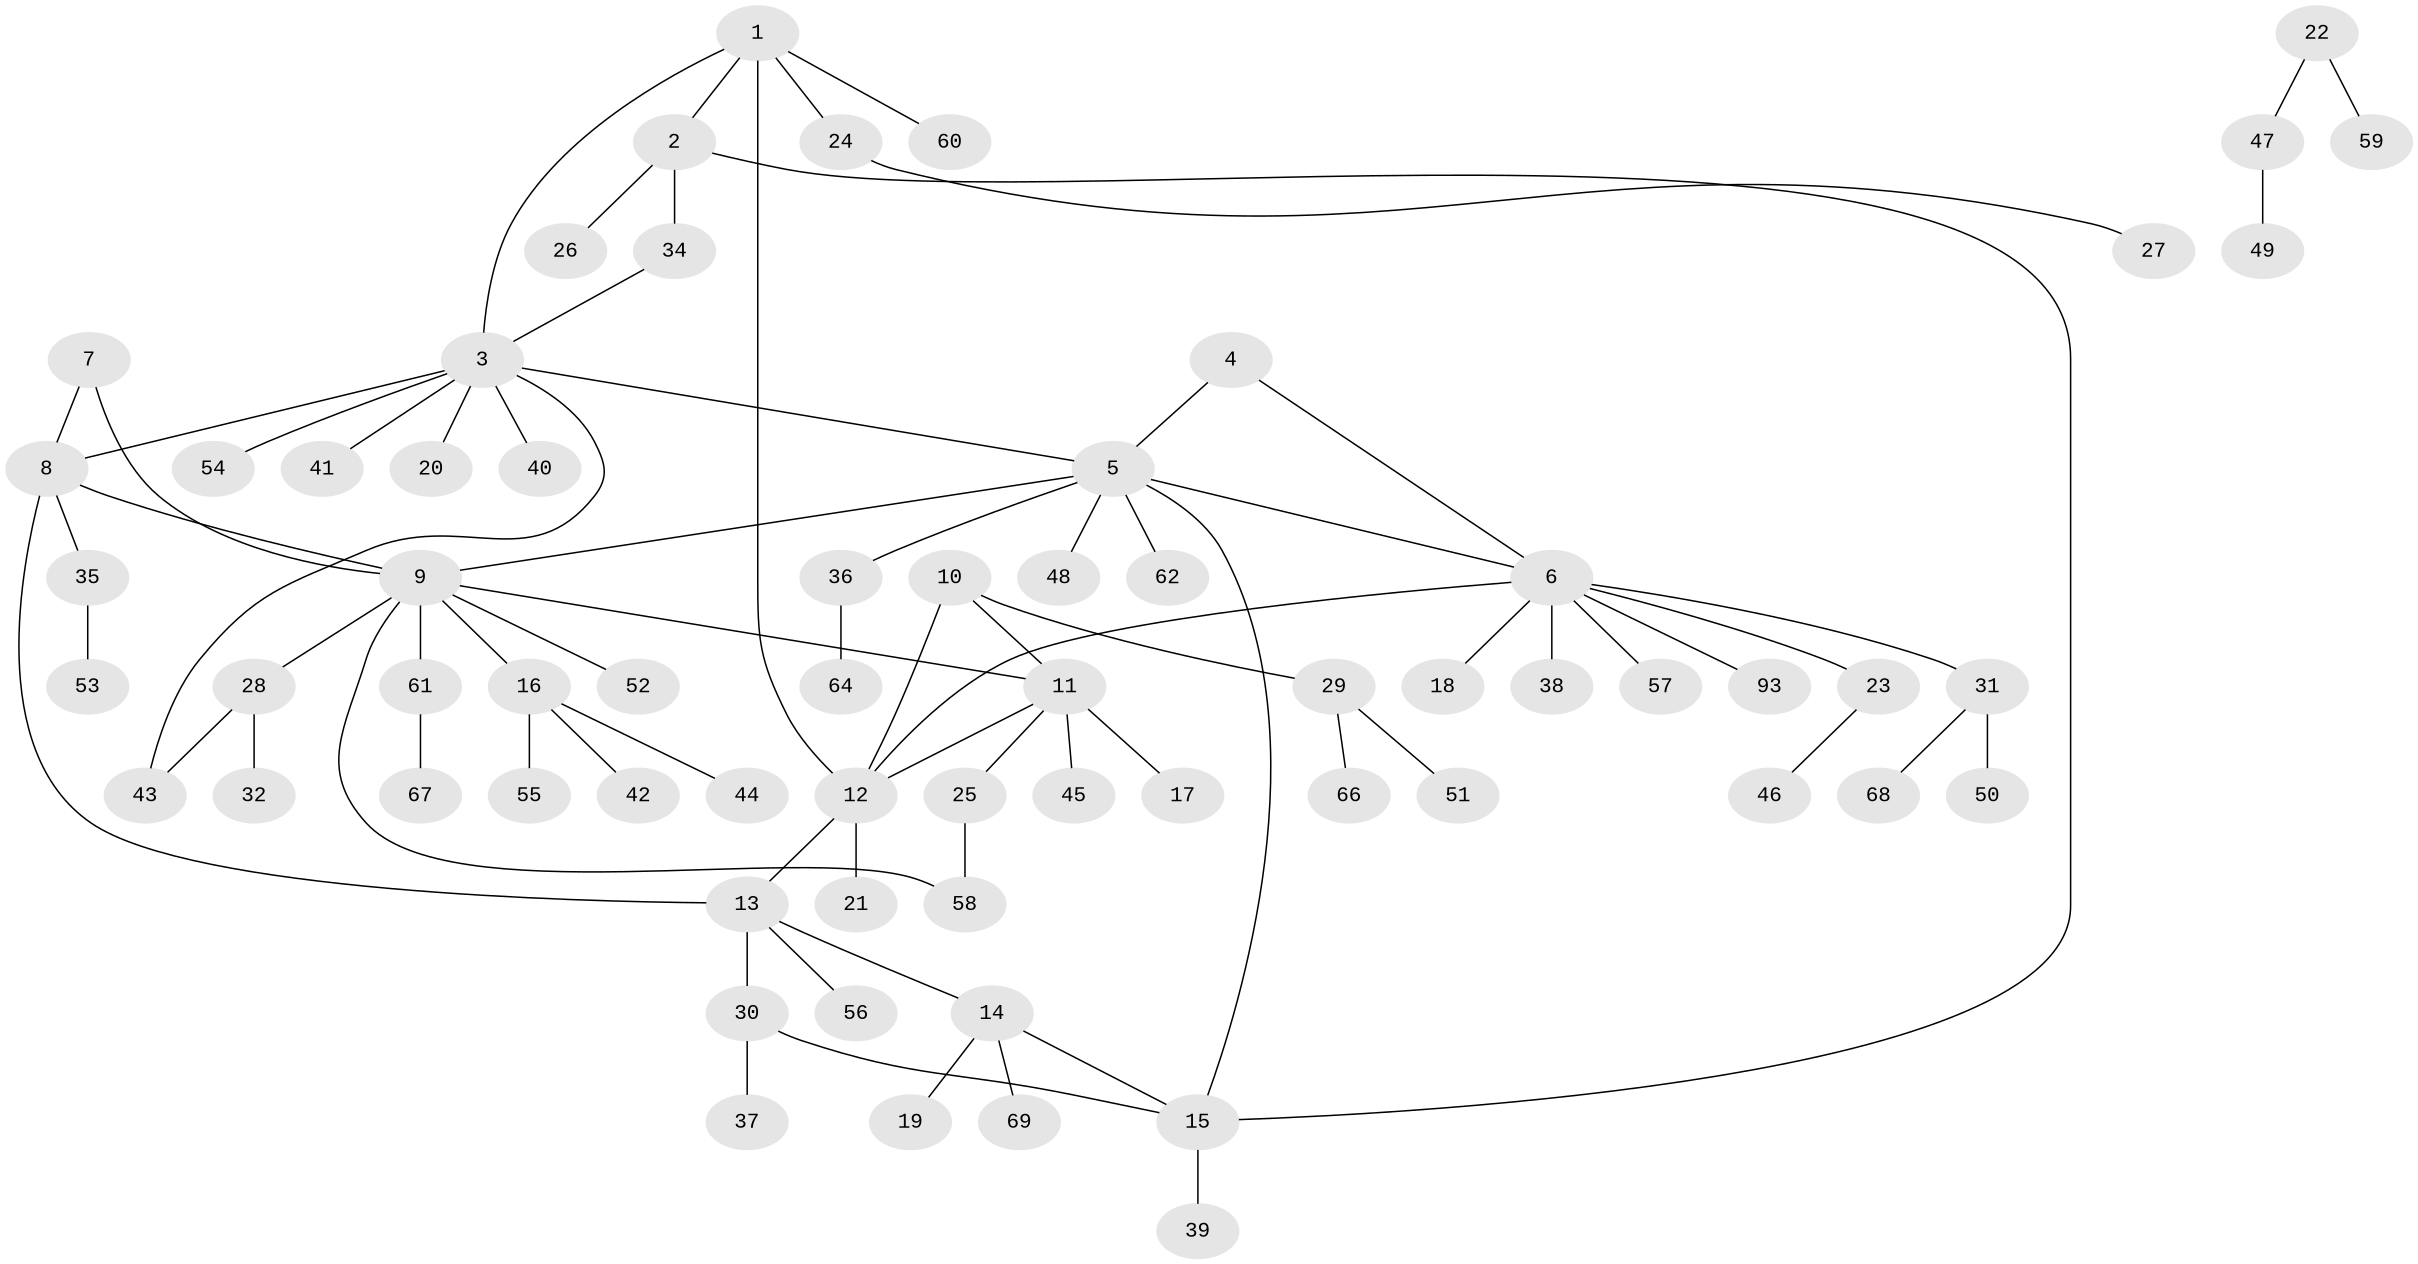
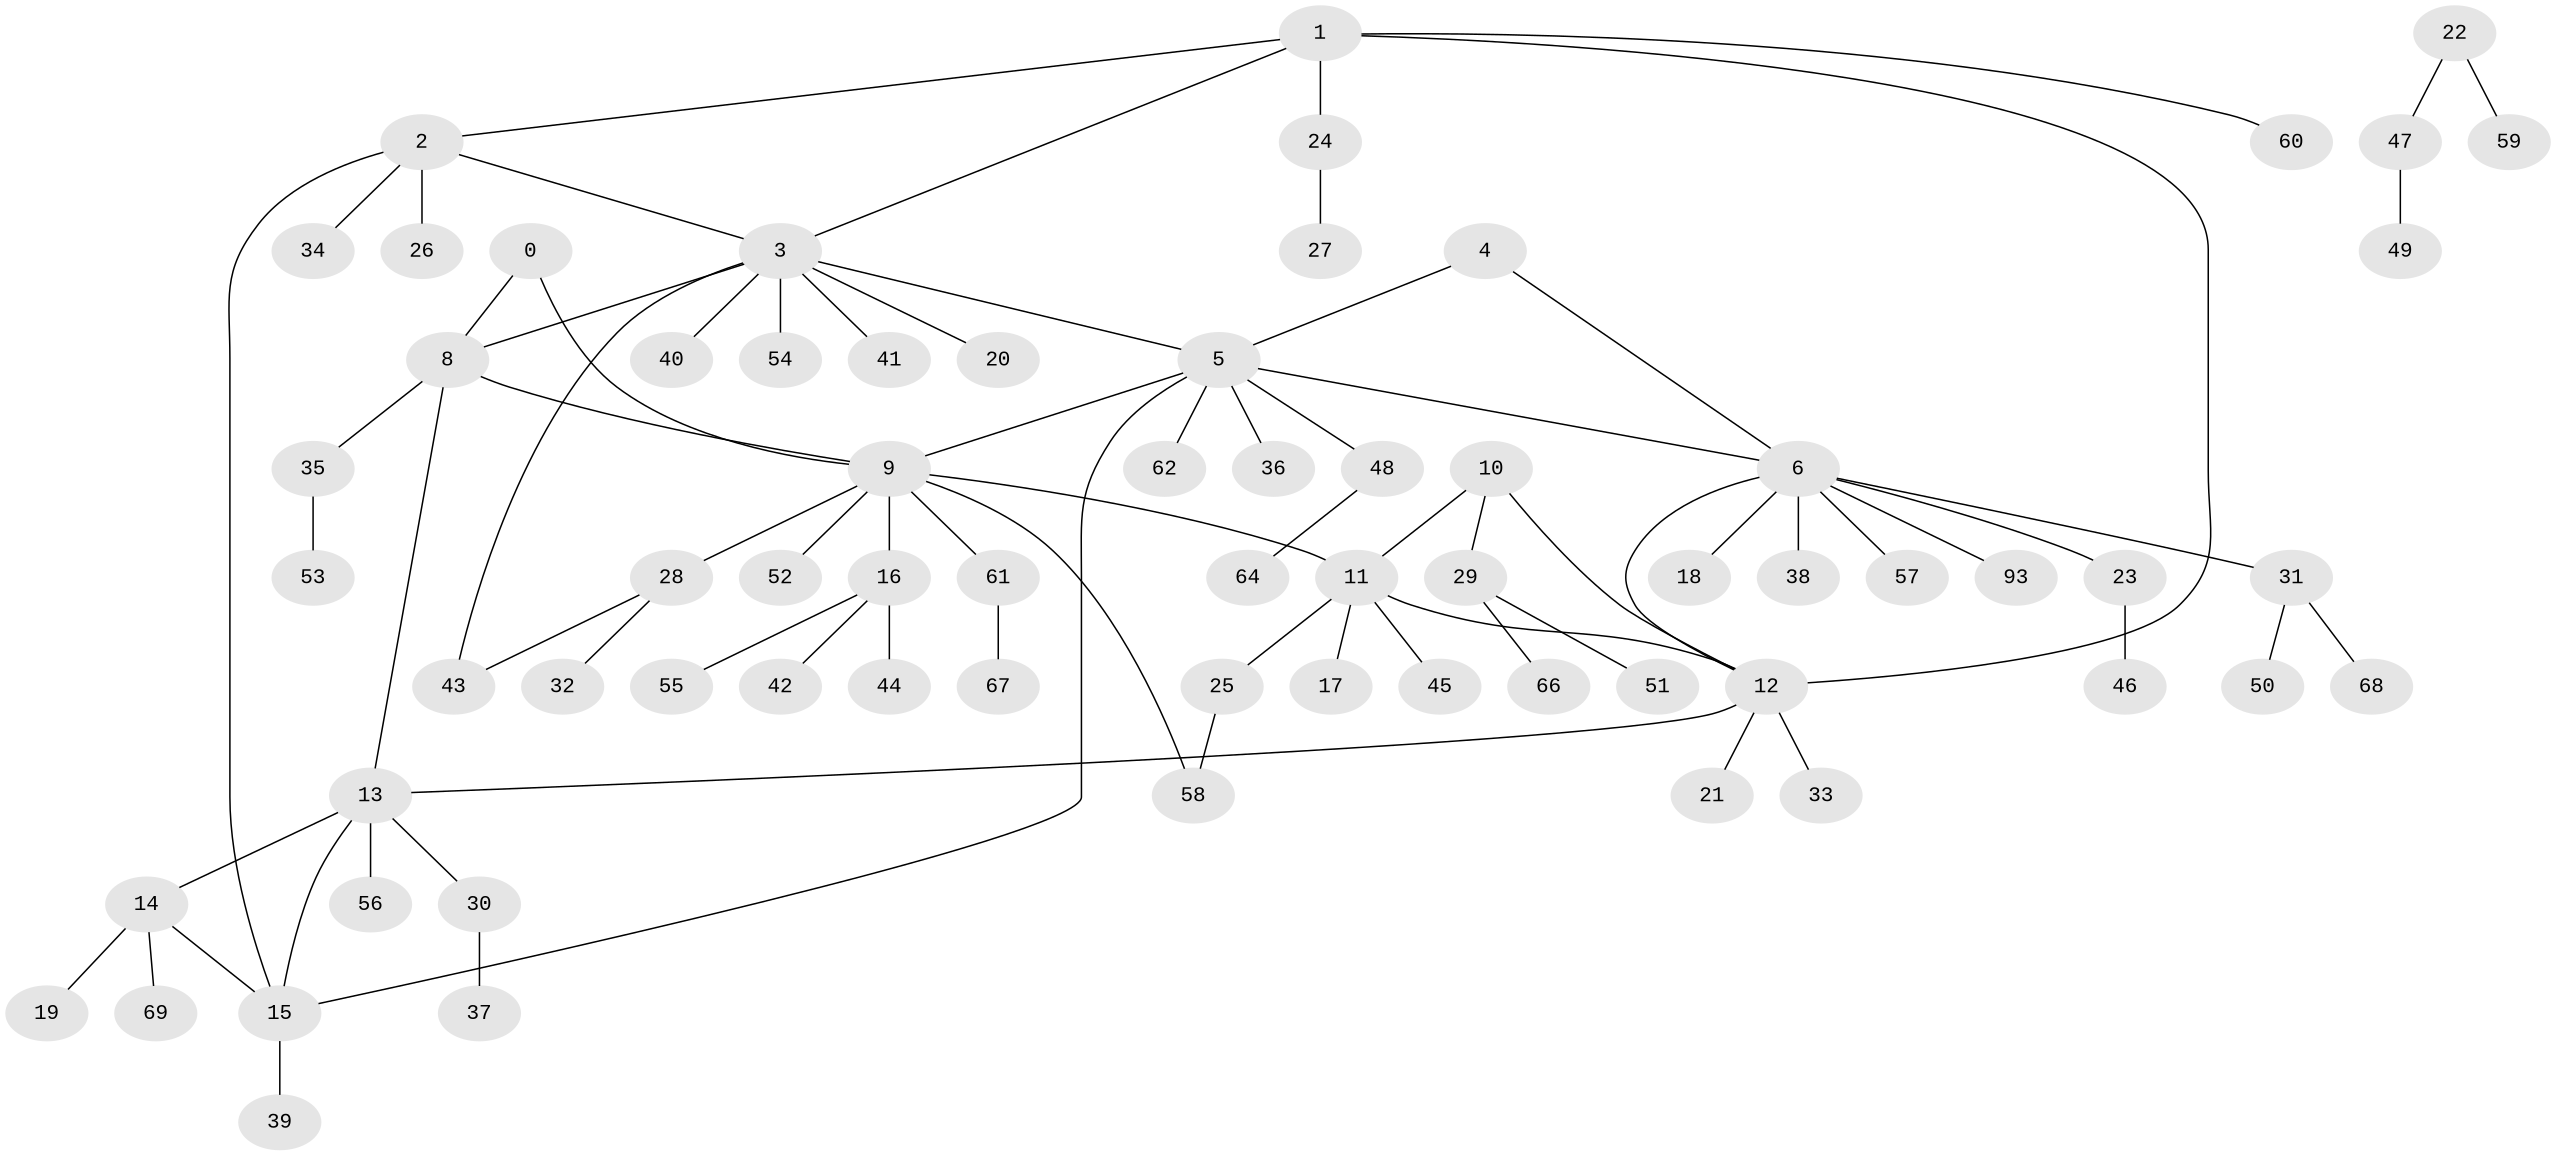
edge "34" -- "3": now "2" -- "3"
node "7": label "7" -> "0"
edge "36" -- "64": now "48" -- "64"
node "33": added
edge "30" -- "15": now "13" -- "15"
